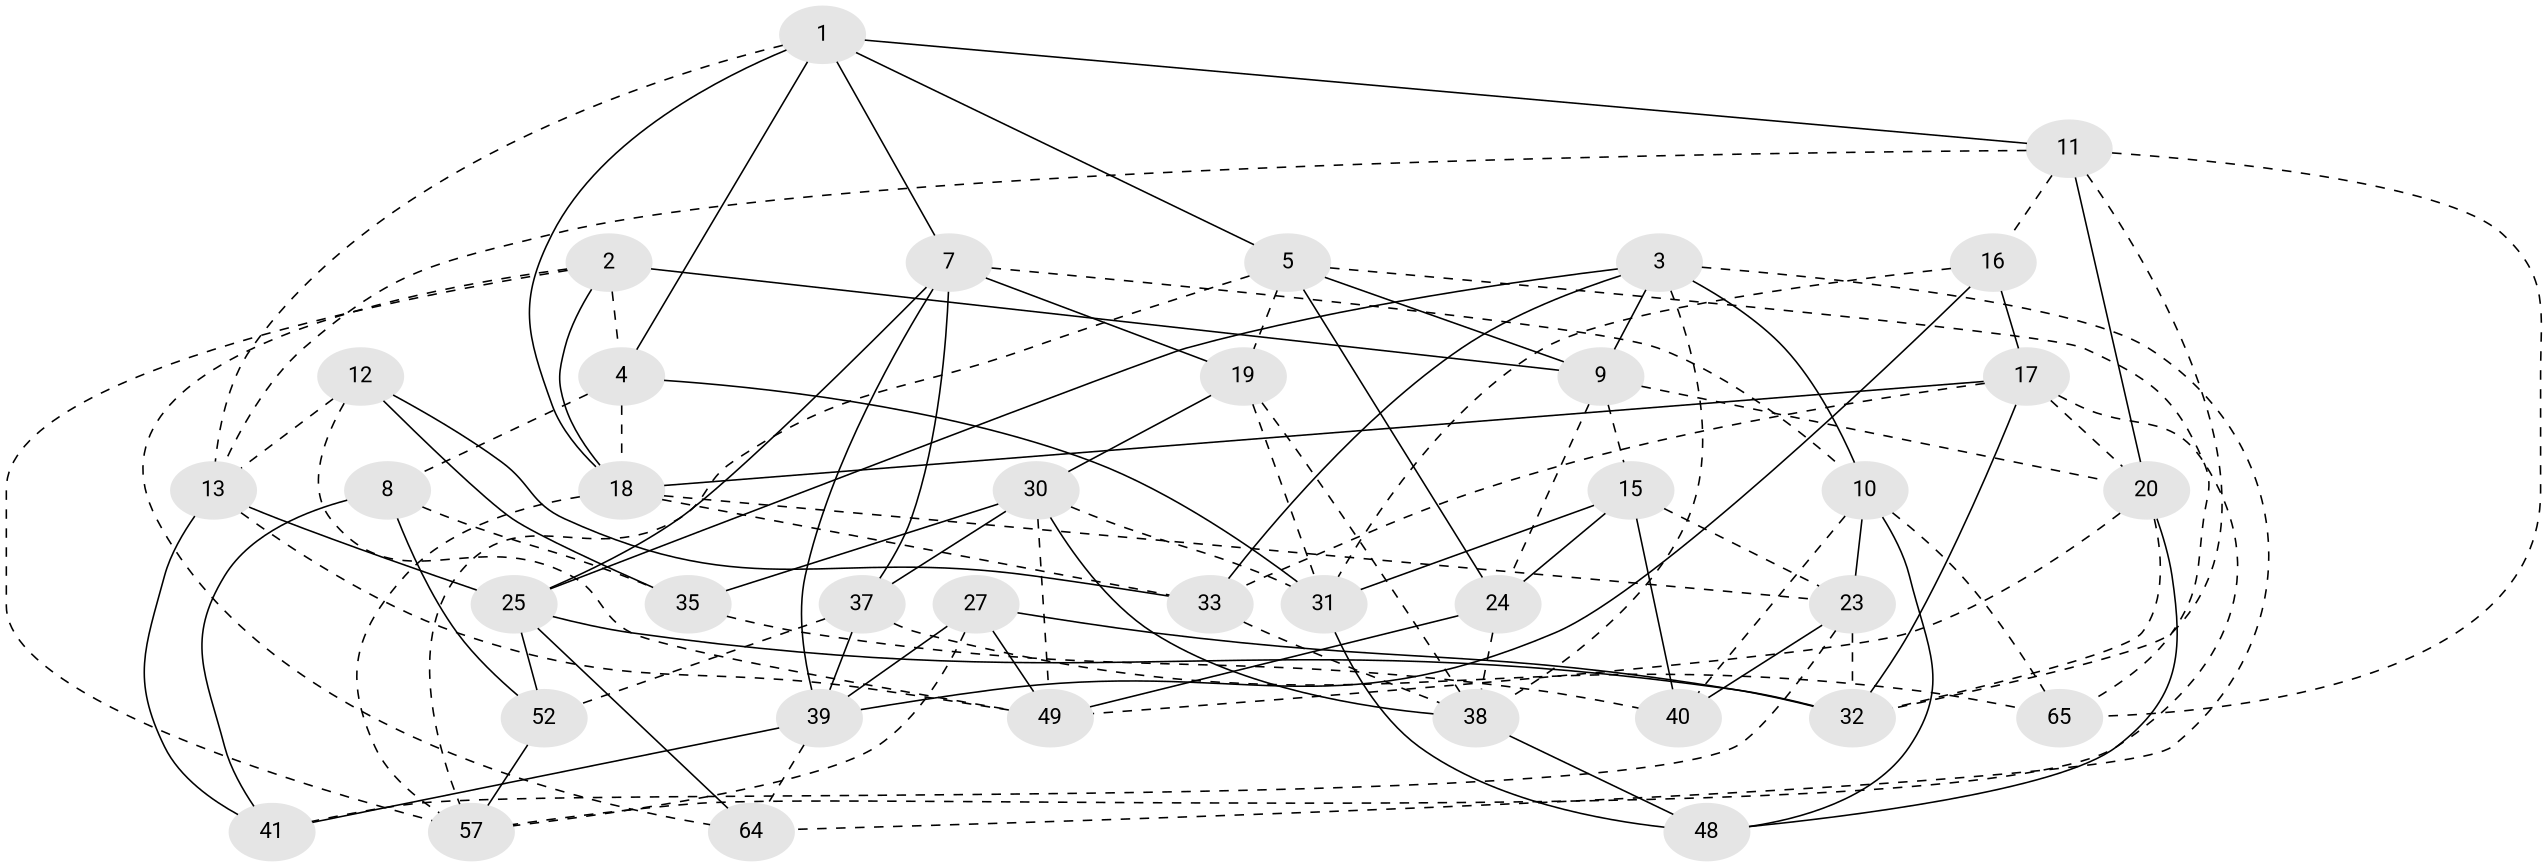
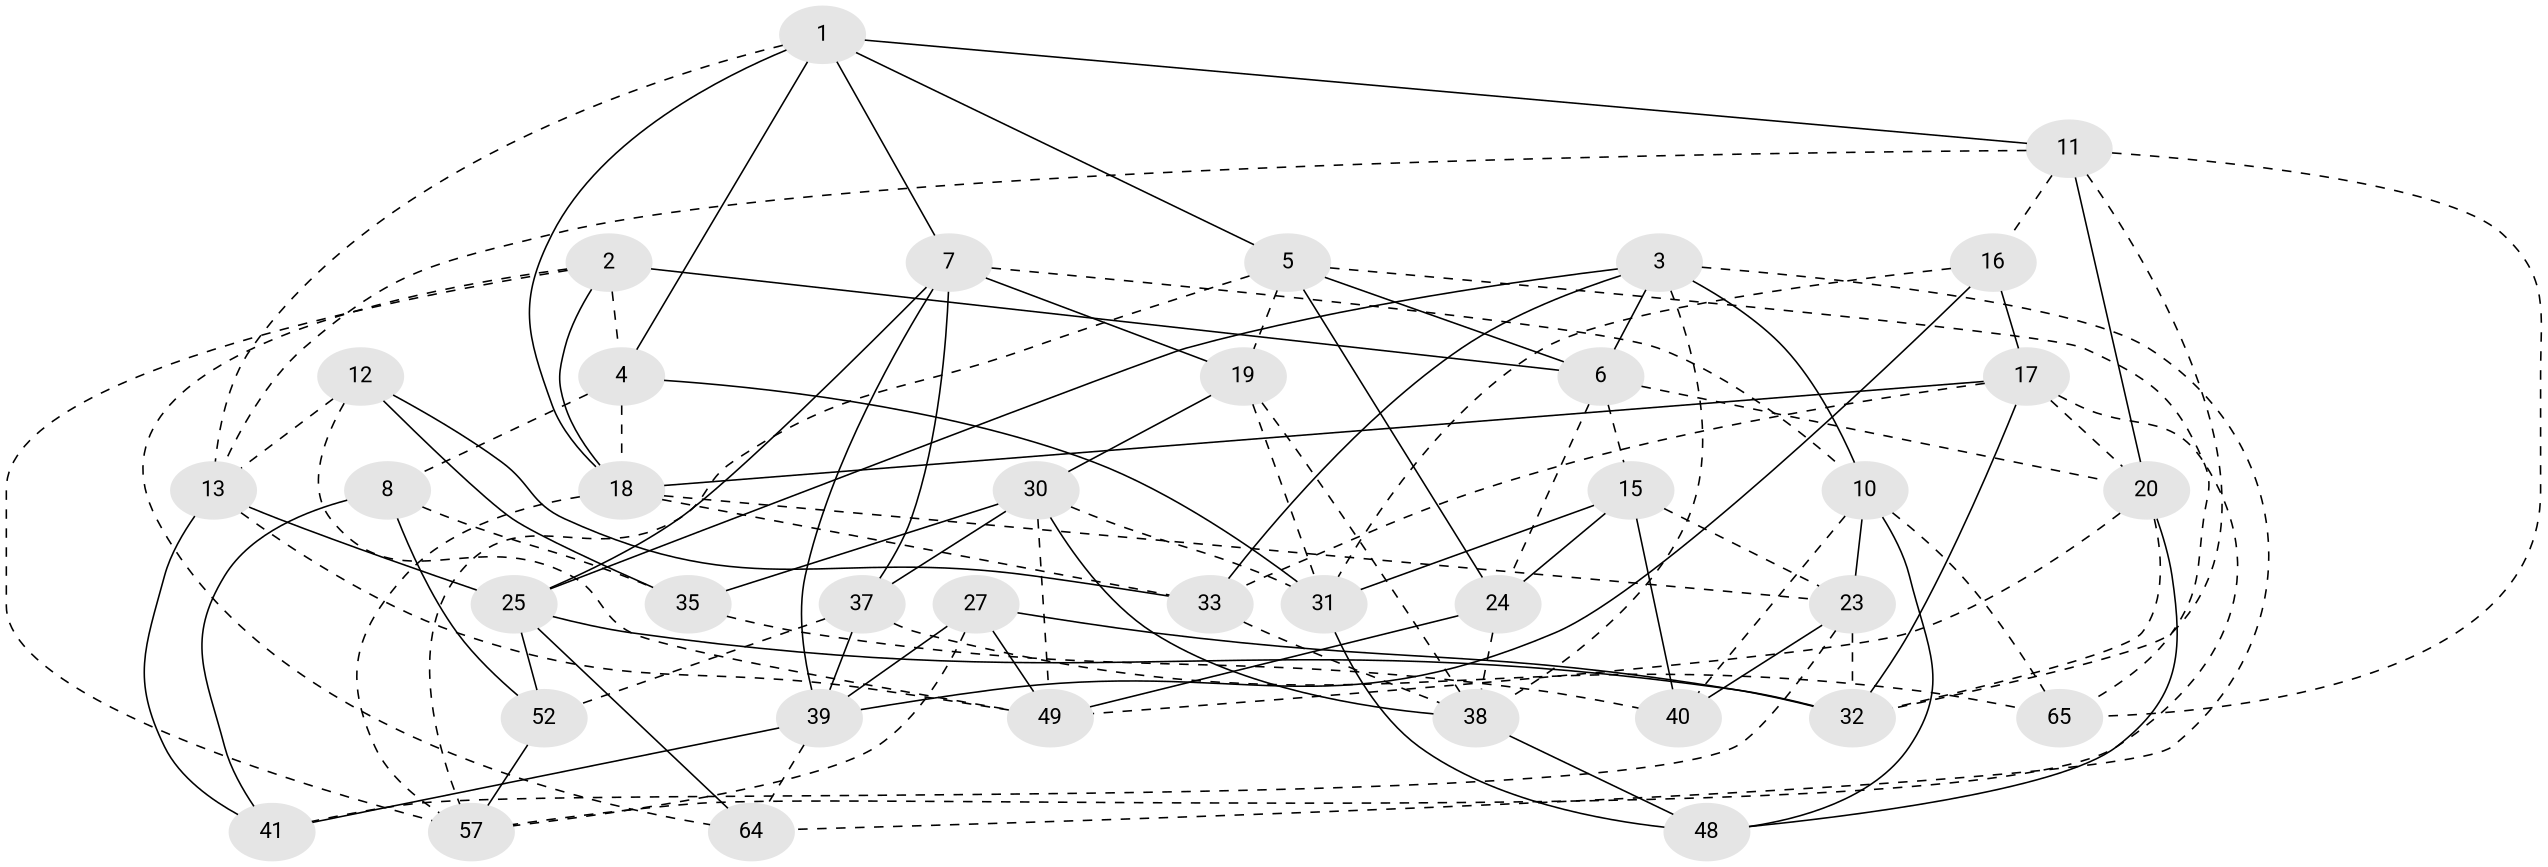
node "9": label "9" -> "6"
